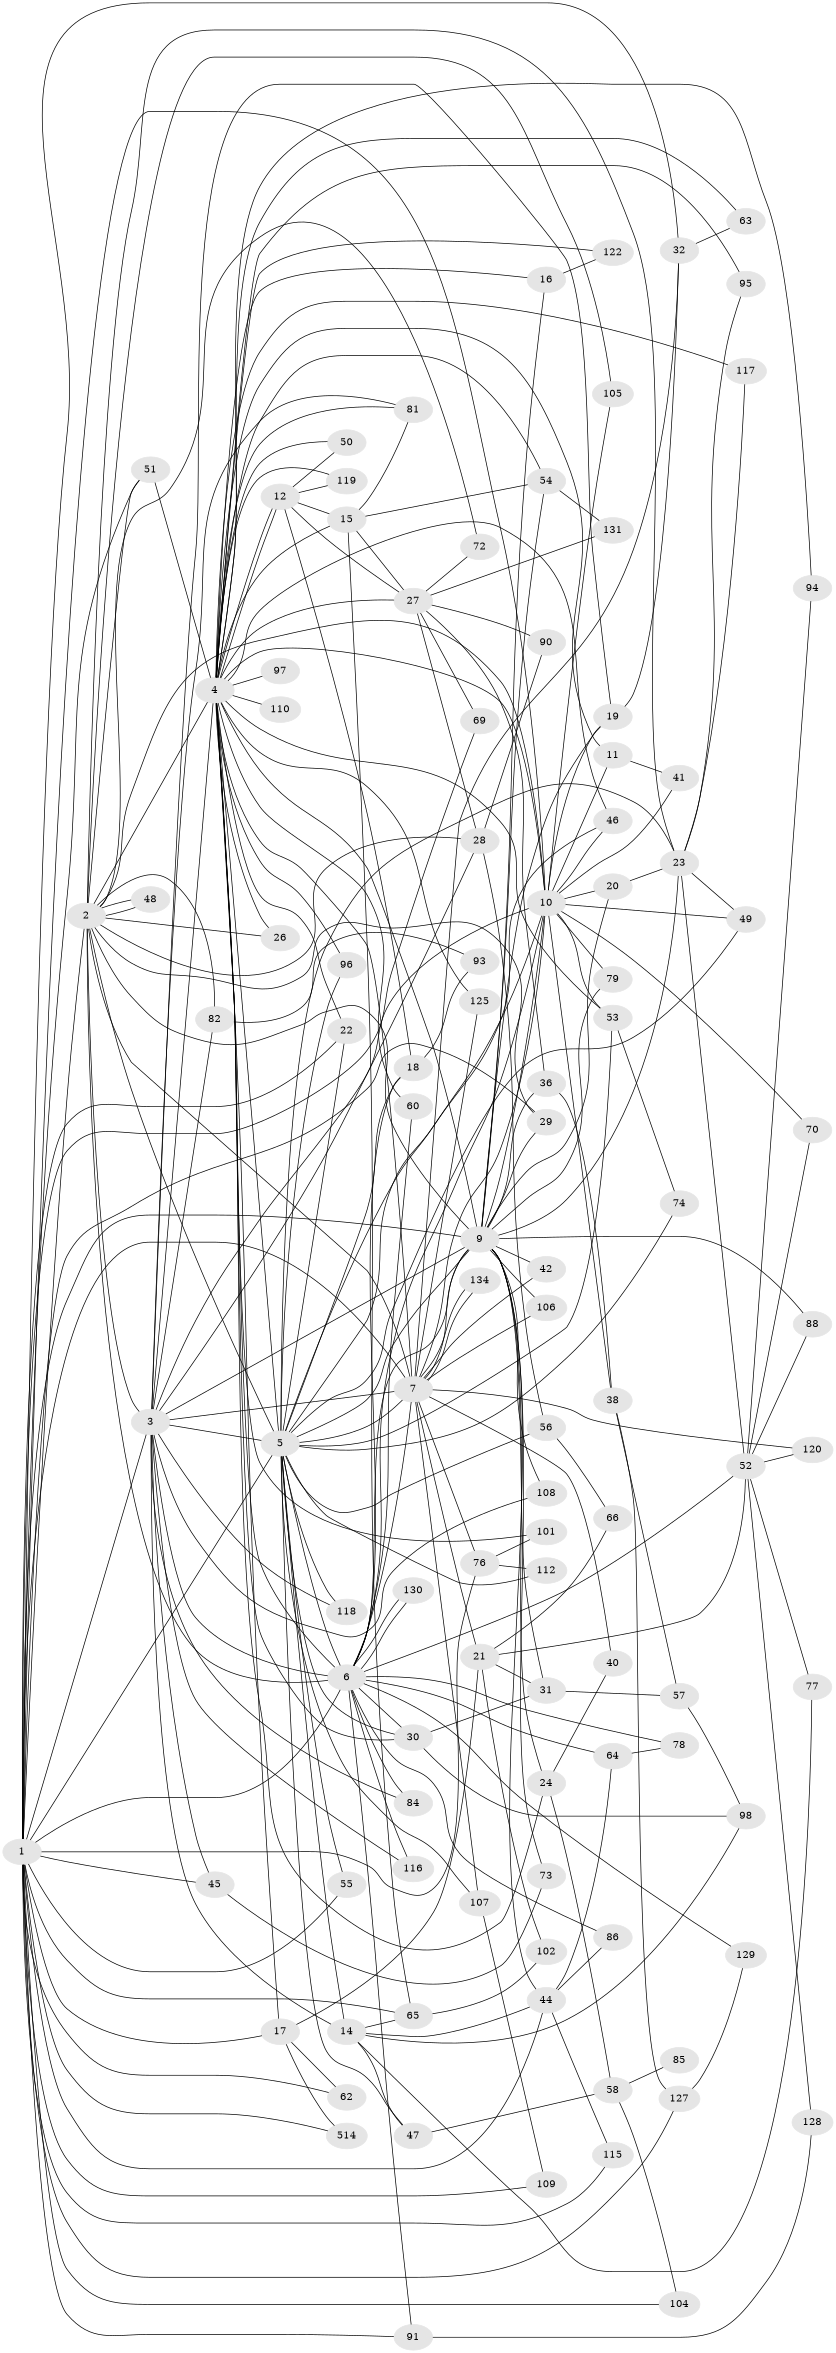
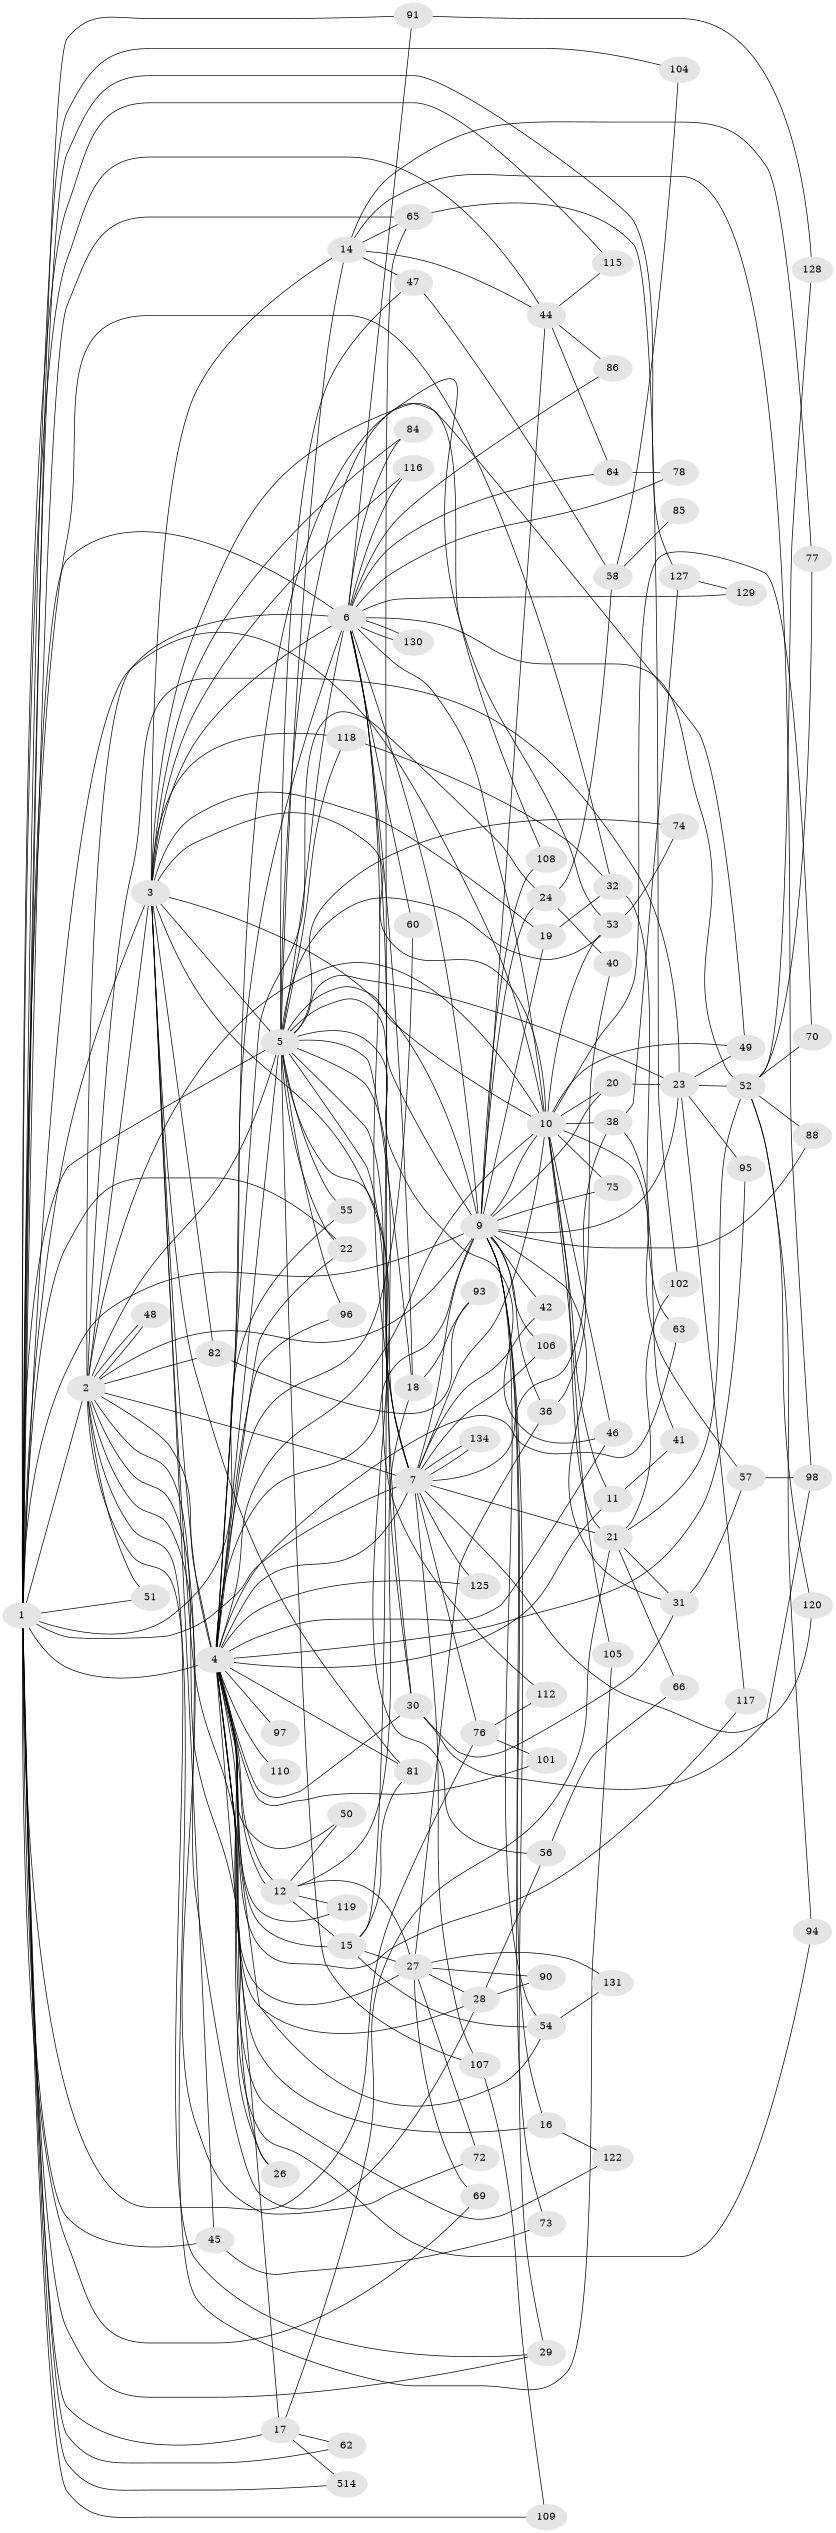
edge "51" -- "4": now "1" -- "4"
edge "32" -- "7": now "32" -- "118"
edge "19" -- "10": now "21" -- "10"
node "79": label "79" -> "75"
